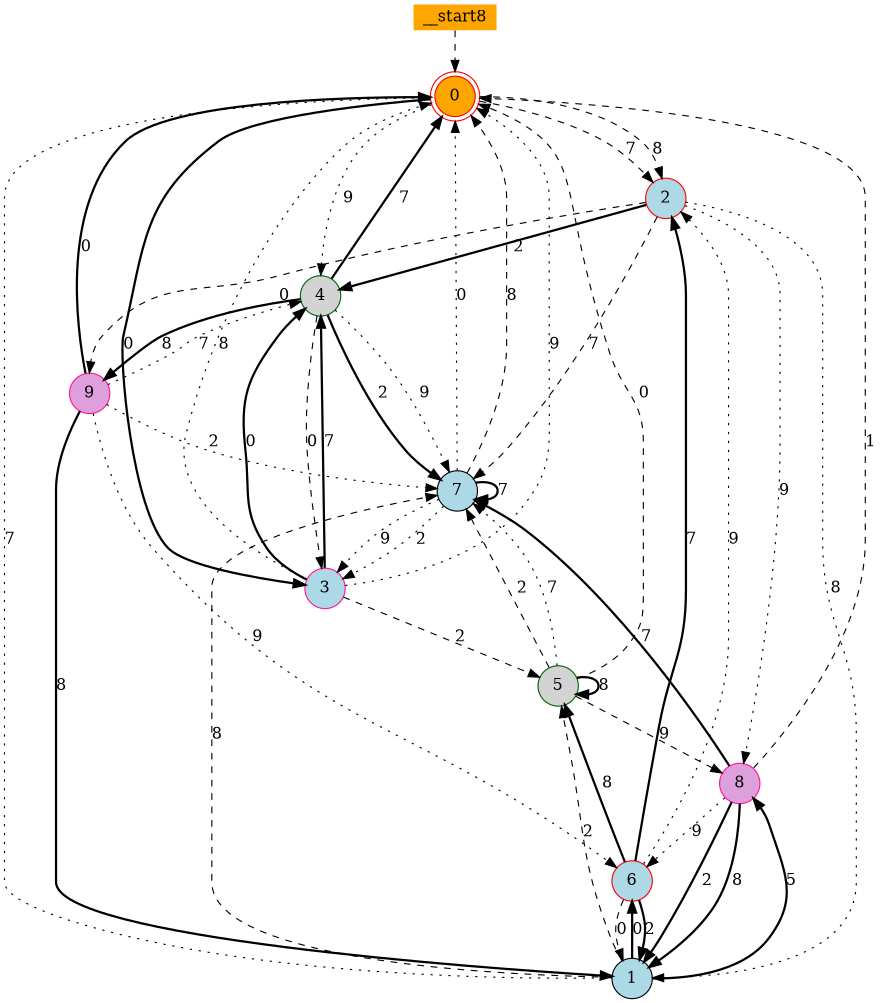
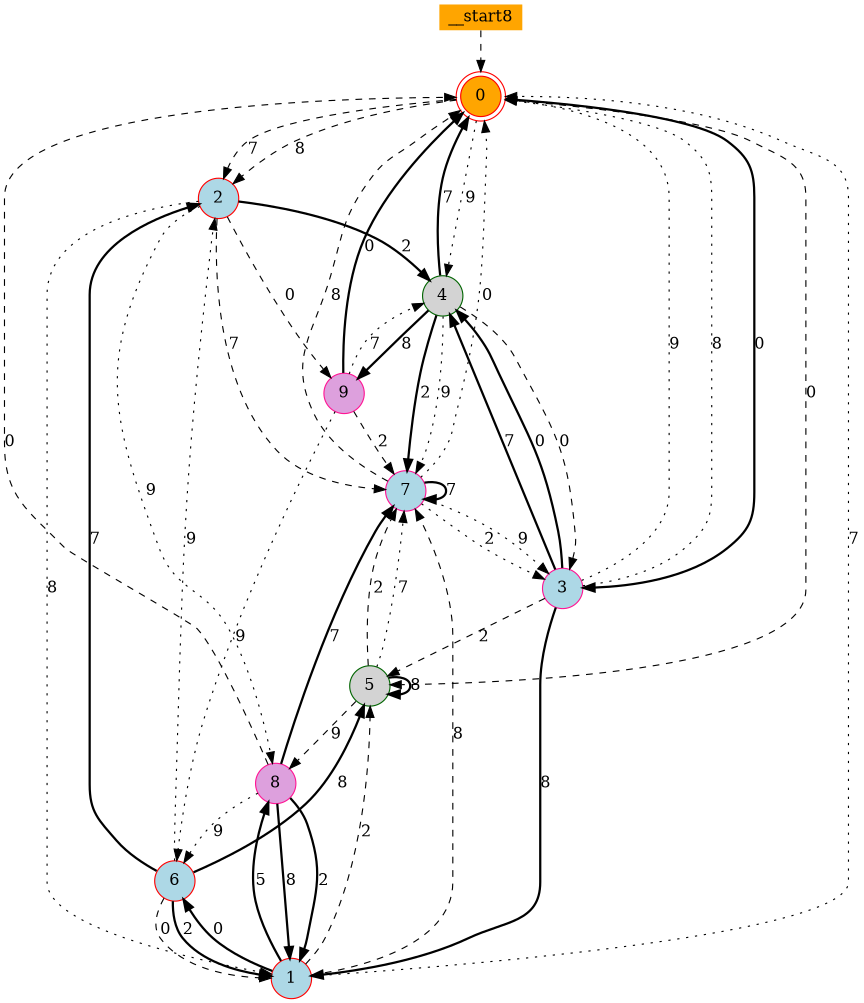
edge "5" -> "0": reversed
edge "8" -> "0": label "1" -> "0"
edge "9" -> "7": style dotted -> dashed
node "7": color black -> deeppink
edge "9" -> "1": now "3" -> "1"
node "1": color black -> red
